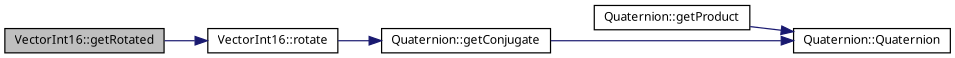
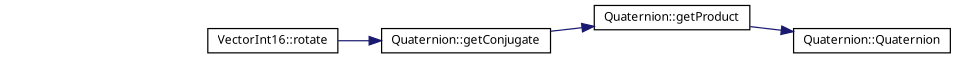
node "VectorInt16::getRotated": removed
edge "Quaternion::getConjugate" -> "Quaternion::Quaternion": now "Quaternion::getConjugate" -> "Quaternion::getProduct"
